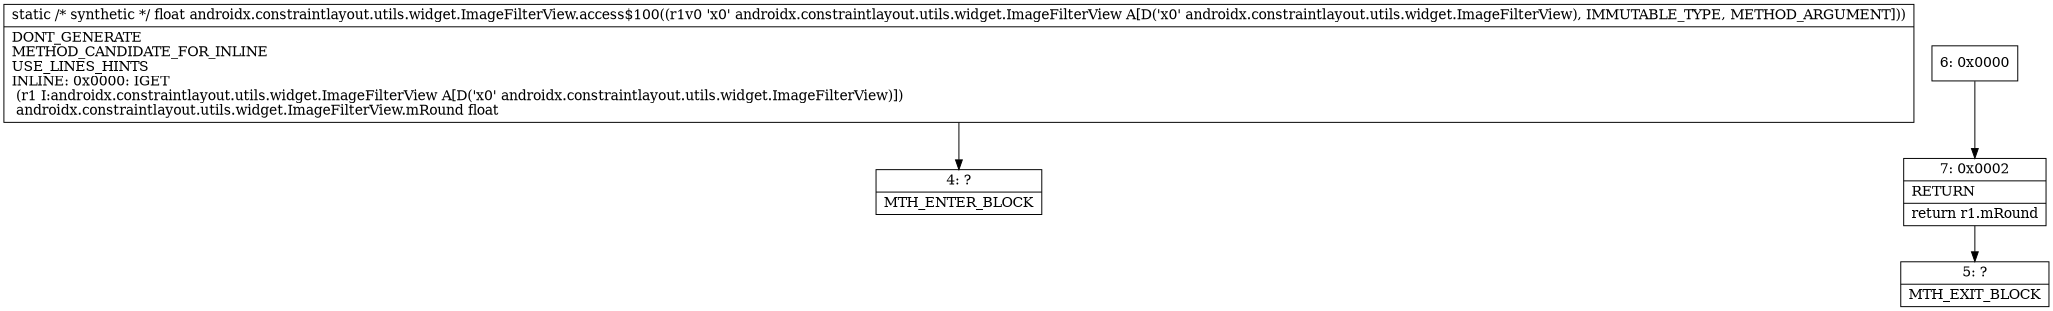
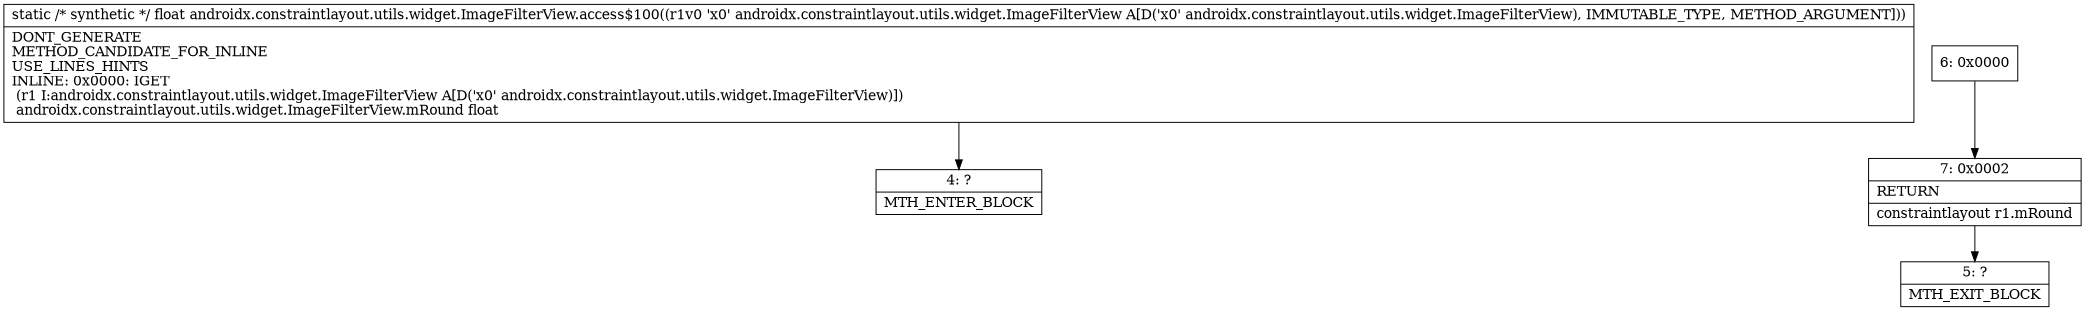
node "7: 0x0002": text "return r1.mRound" -> "constraintlayout r1.mRound"
